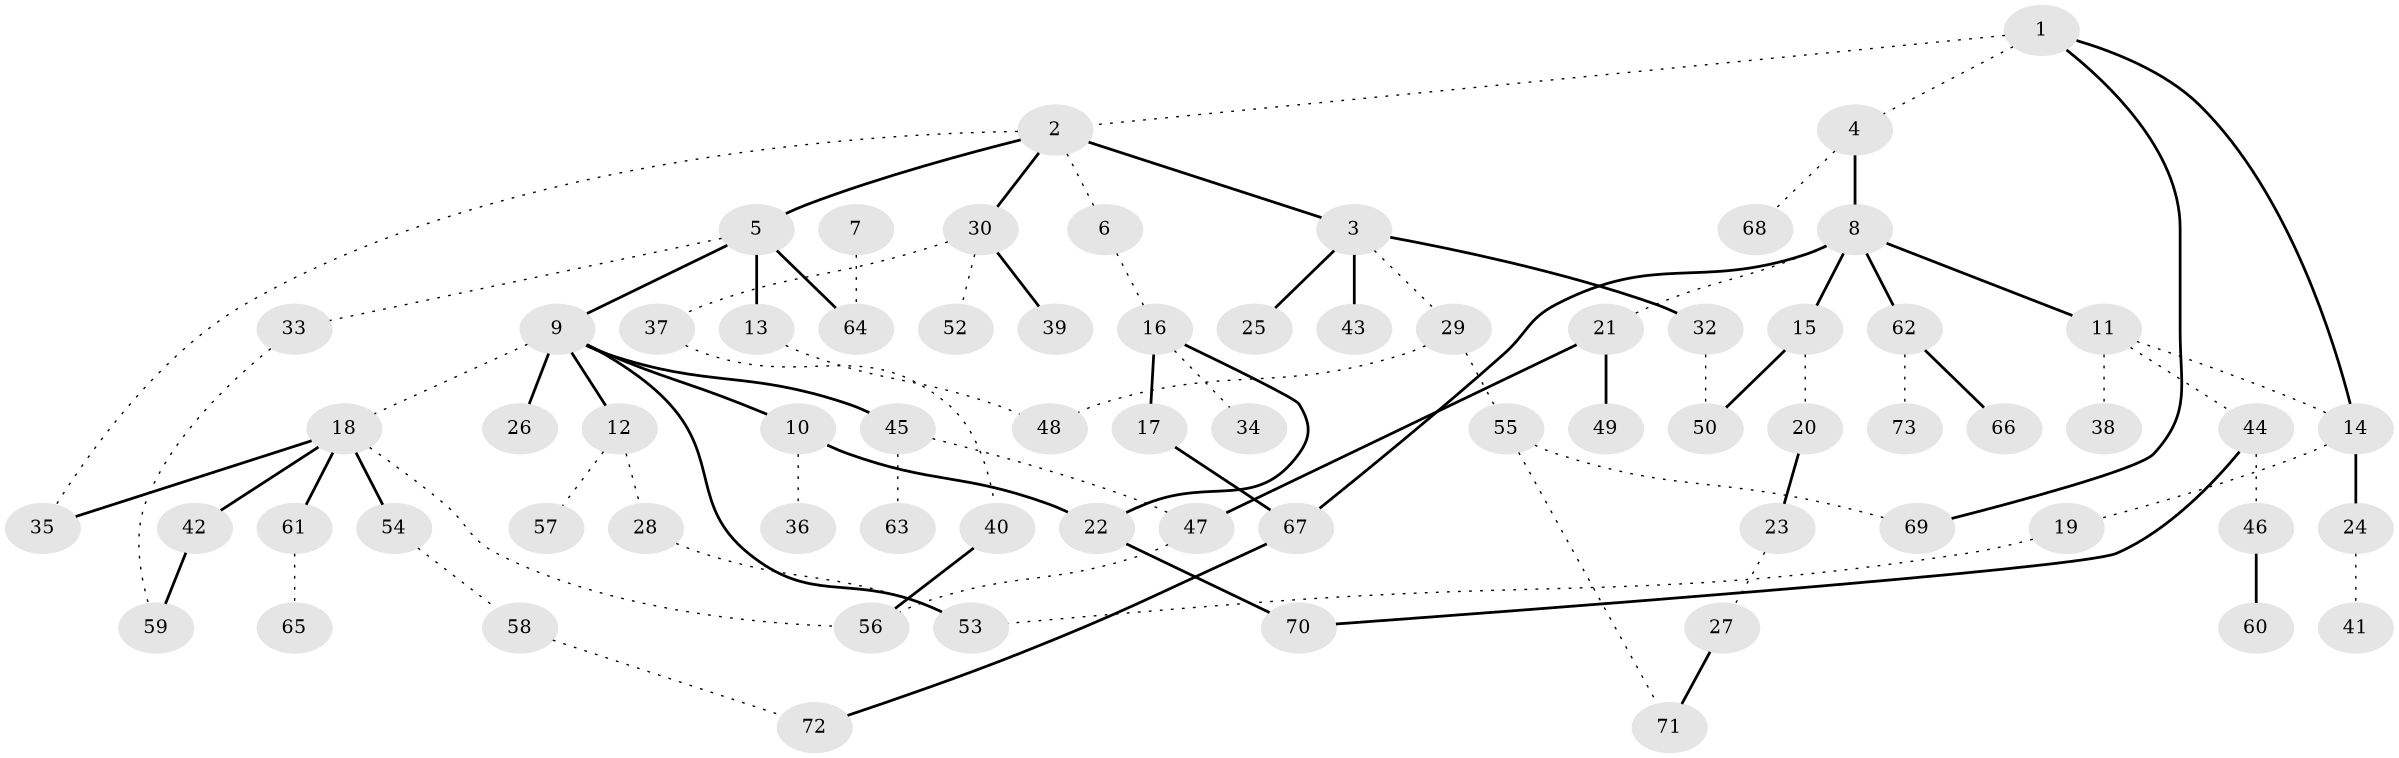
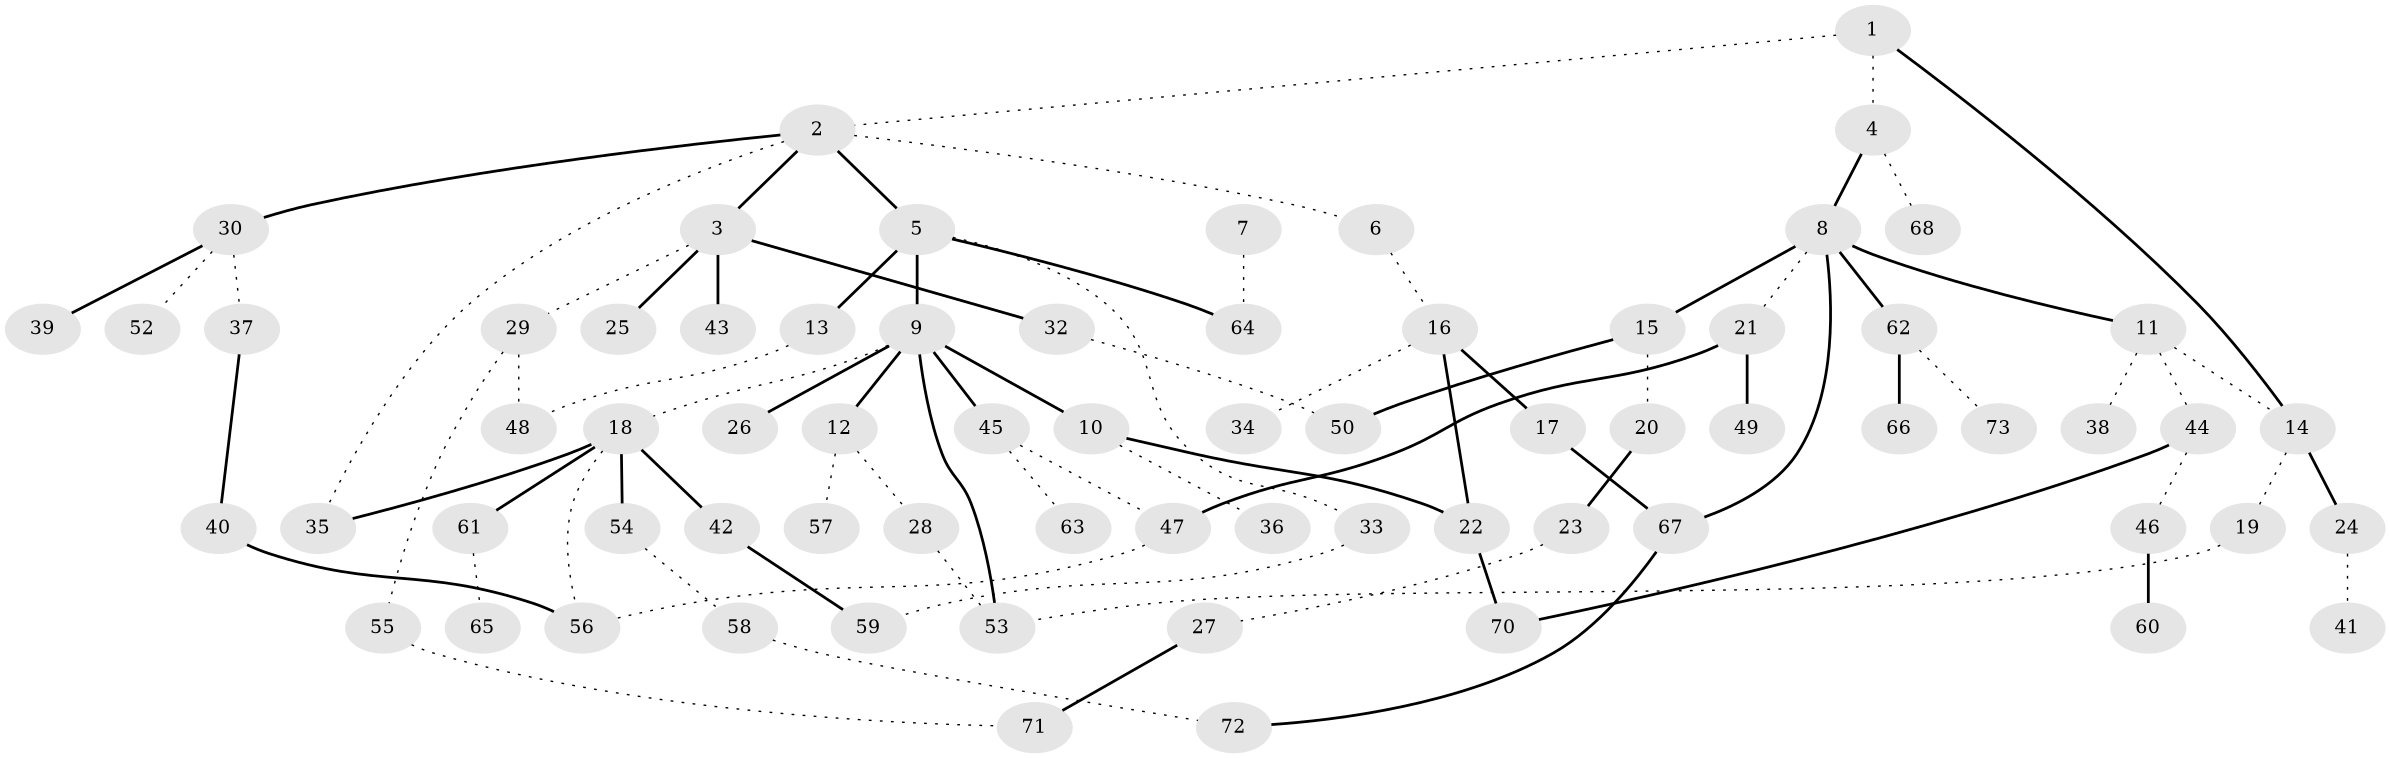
edge "37" -- "40": style dotted -> bold
node "69": removed
